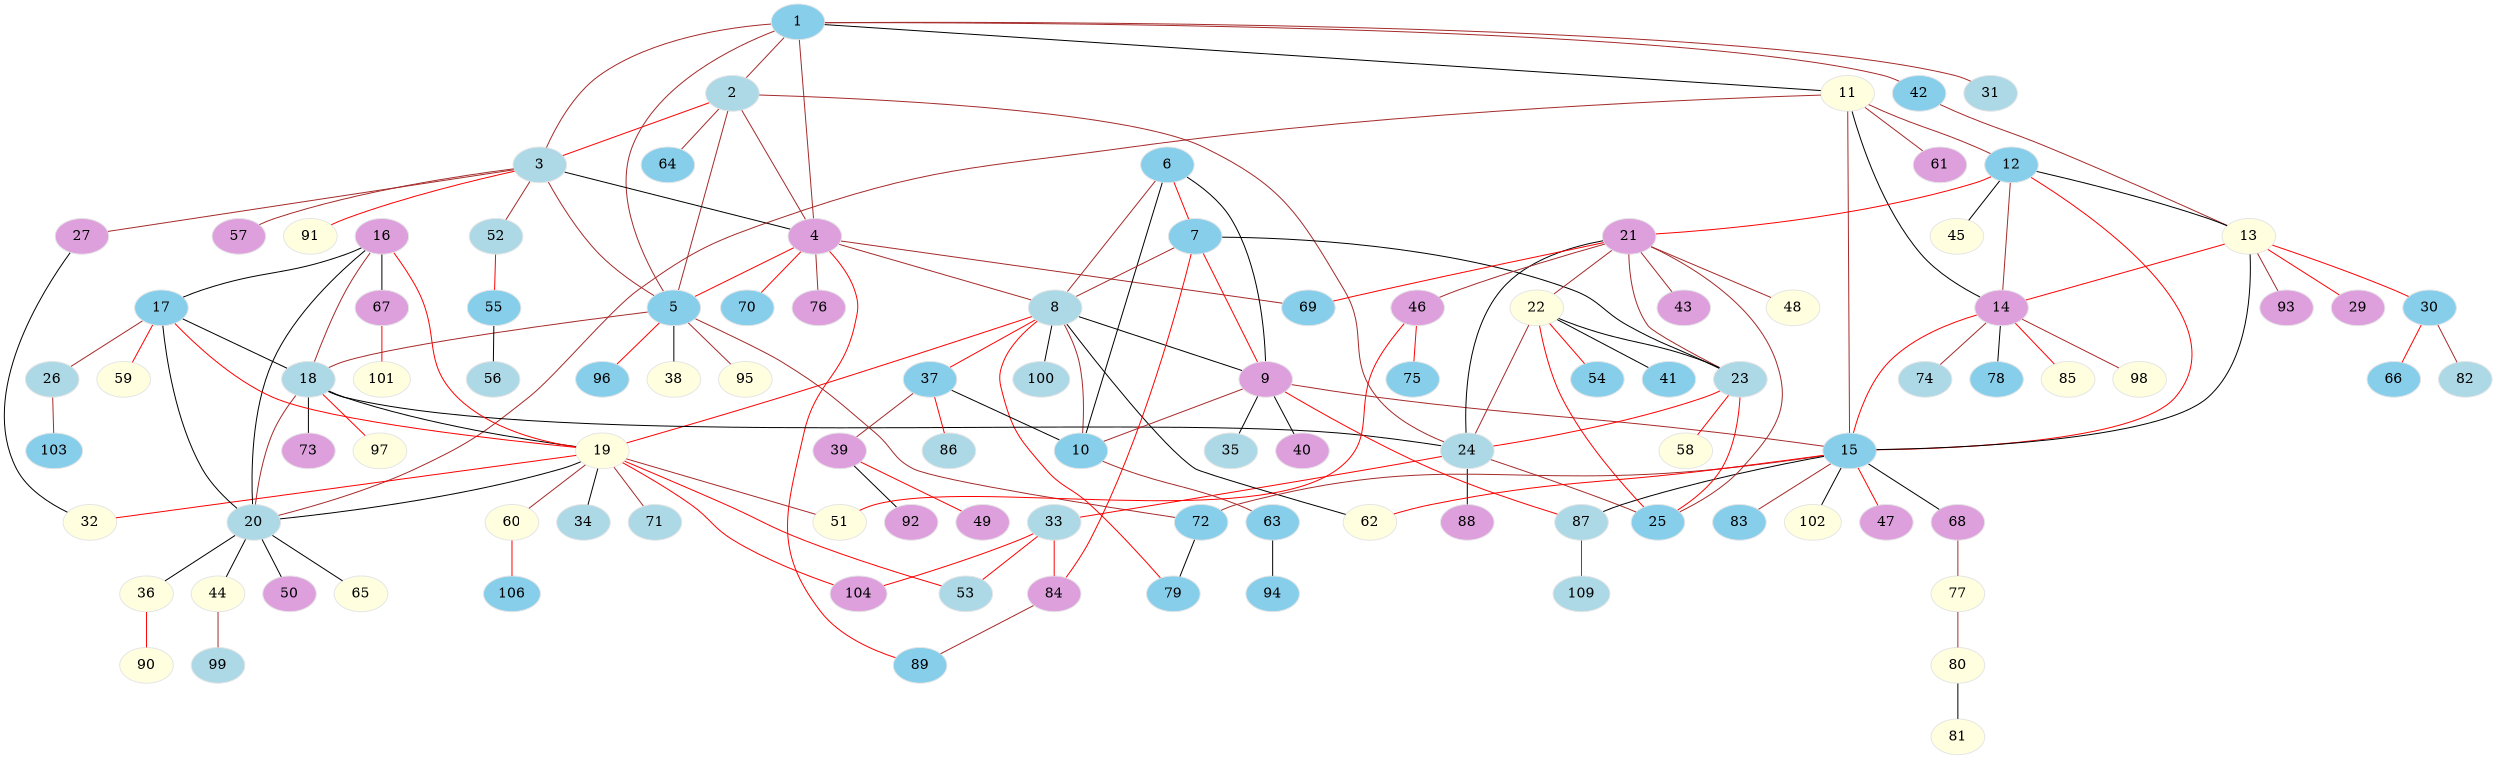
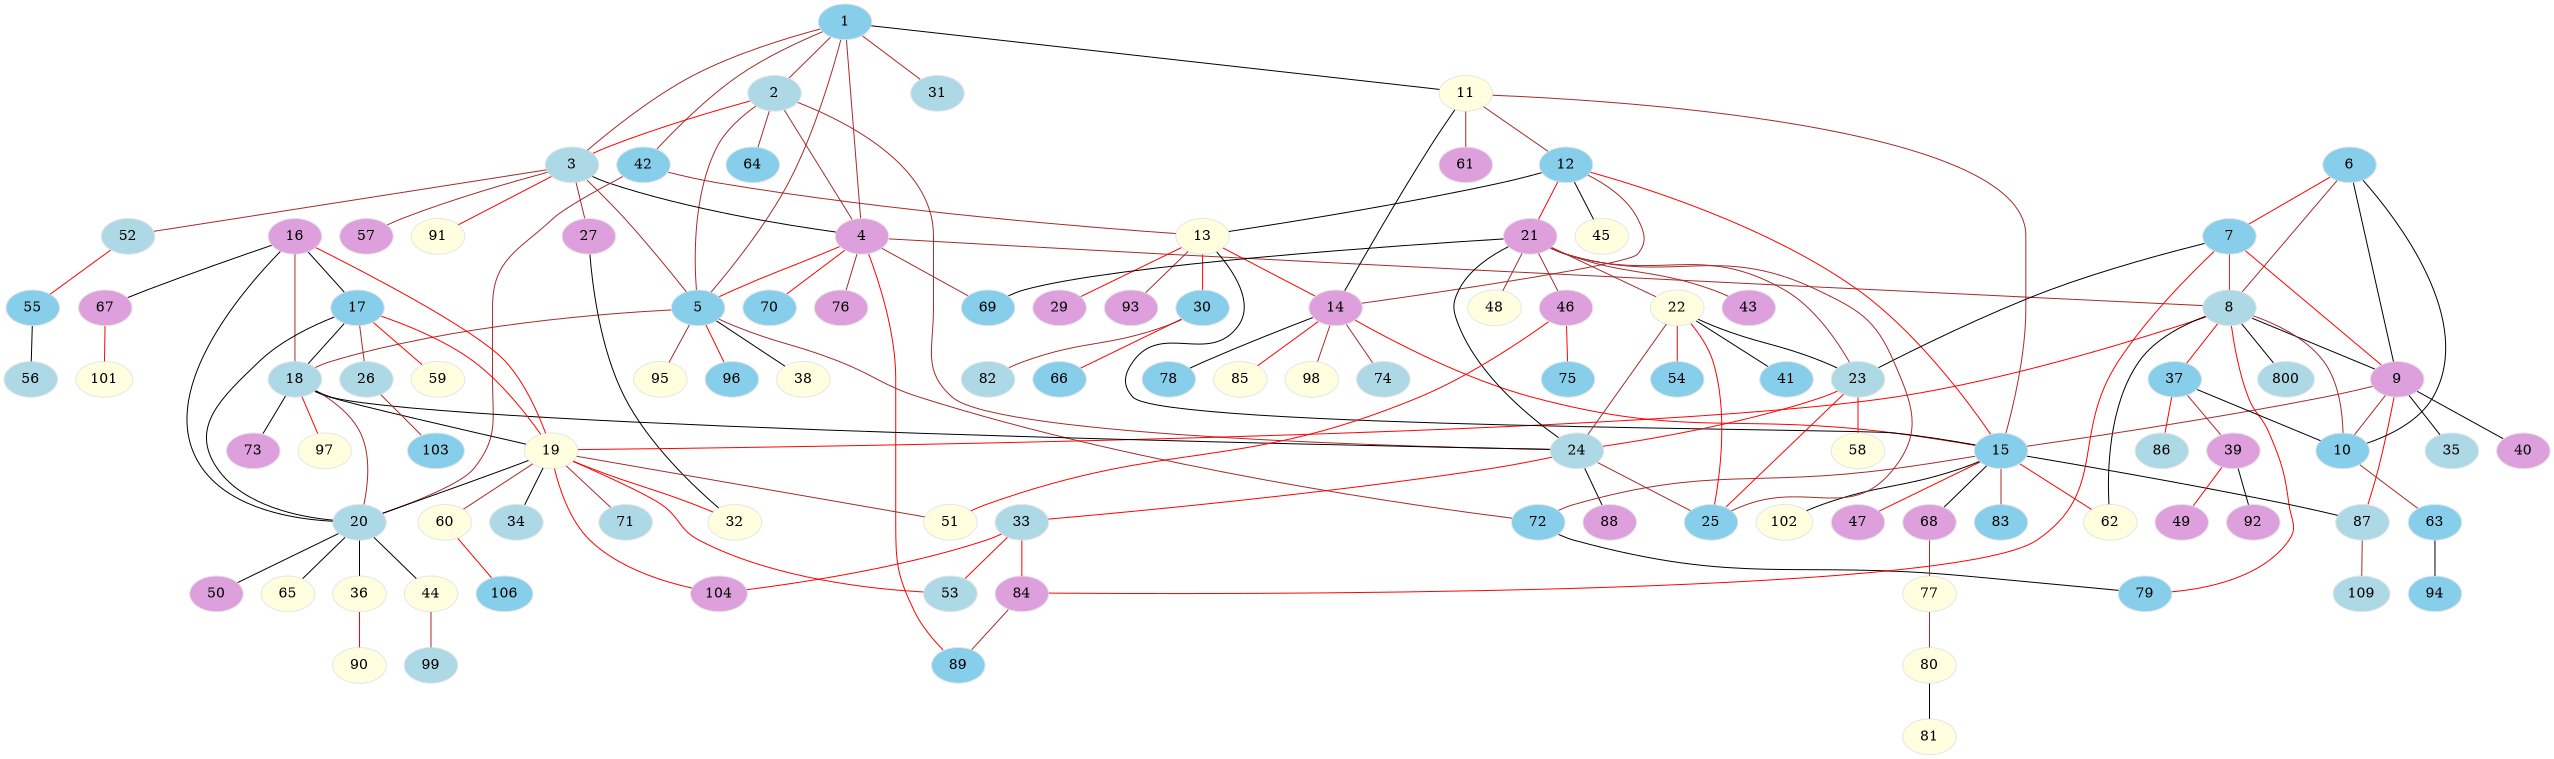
edge "11" -- "20": now "42" -- "20"
edge "21" -- "69": color red -> black
node "100": label "100" -> "800"
